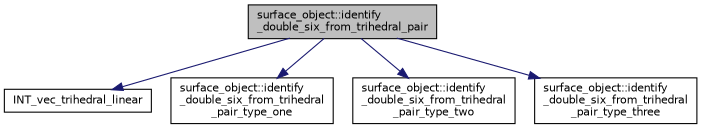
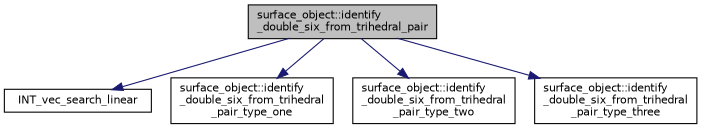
node "INT_vec_trihedral_linear": label "INT_vec_trihedral_linear" -> "INT_vec_search_linear"
